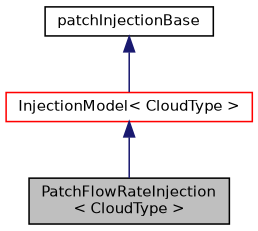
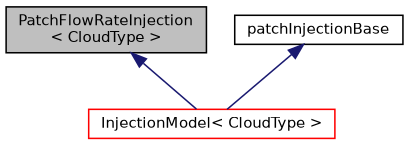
edge "PatchFlowRateInjection < CloudType >" -> "InjectionModel< CloudType >": reversed
